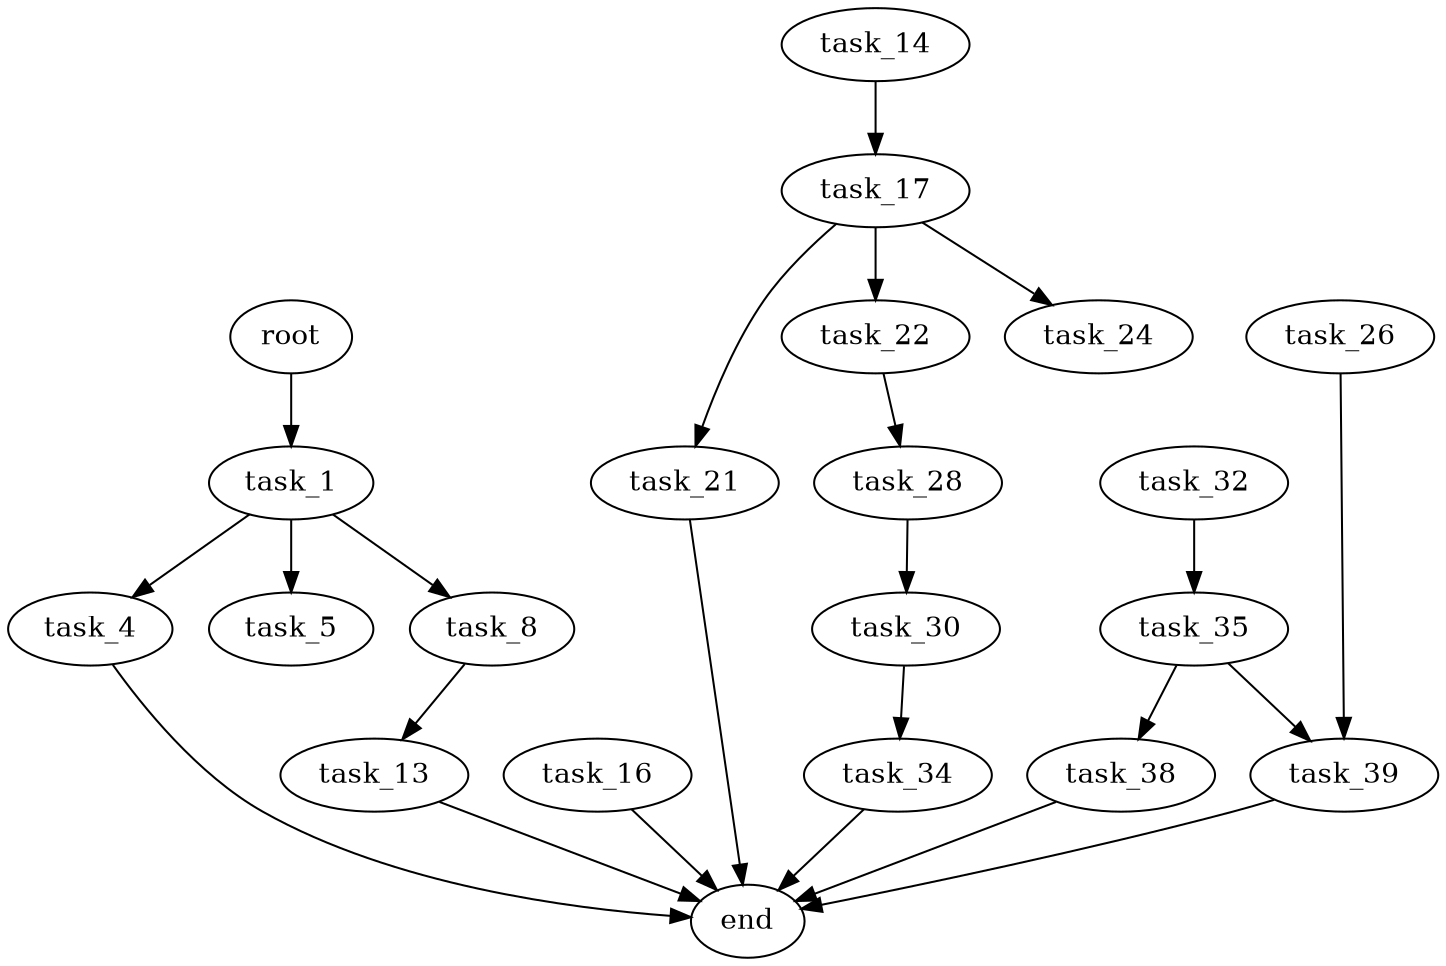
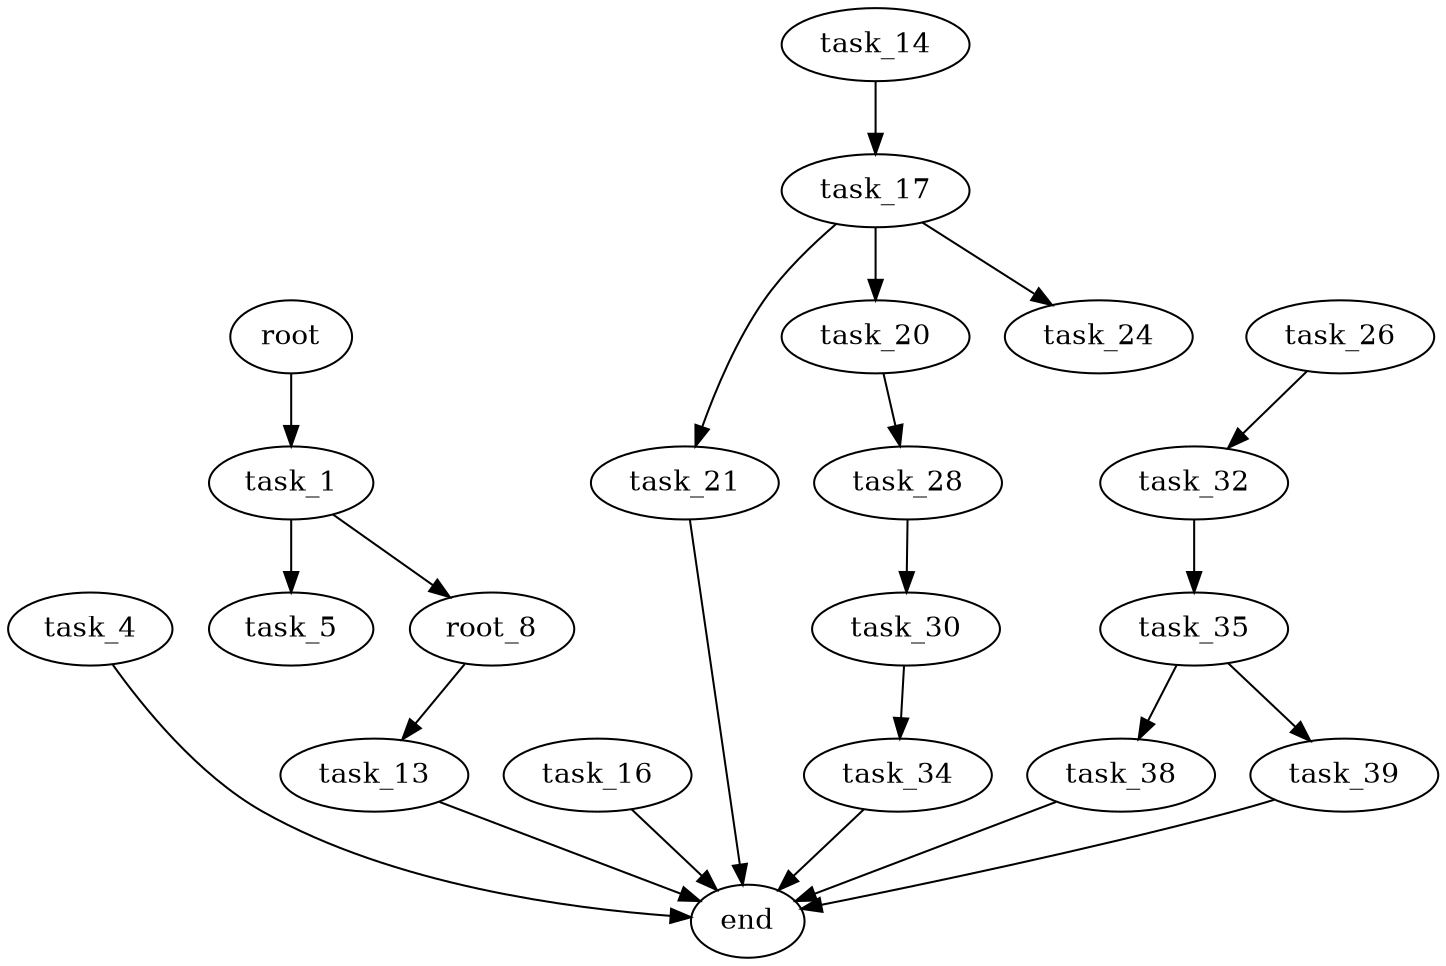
node "task_22": label "task_22" -> "task_20"
edge "task_26" -> "task_39": now "task_26" -> "task_32"
edge "task_1" -> "task_4": removed
node "task_8": label "task_8" -> "root_8"
